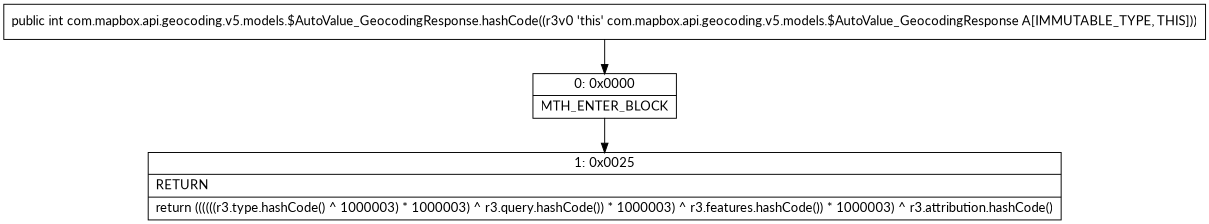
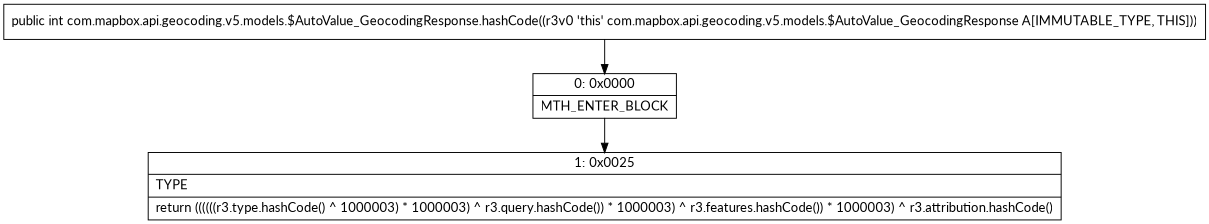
node "1: 0x0025": text "RETURN" -> "TYPE"
